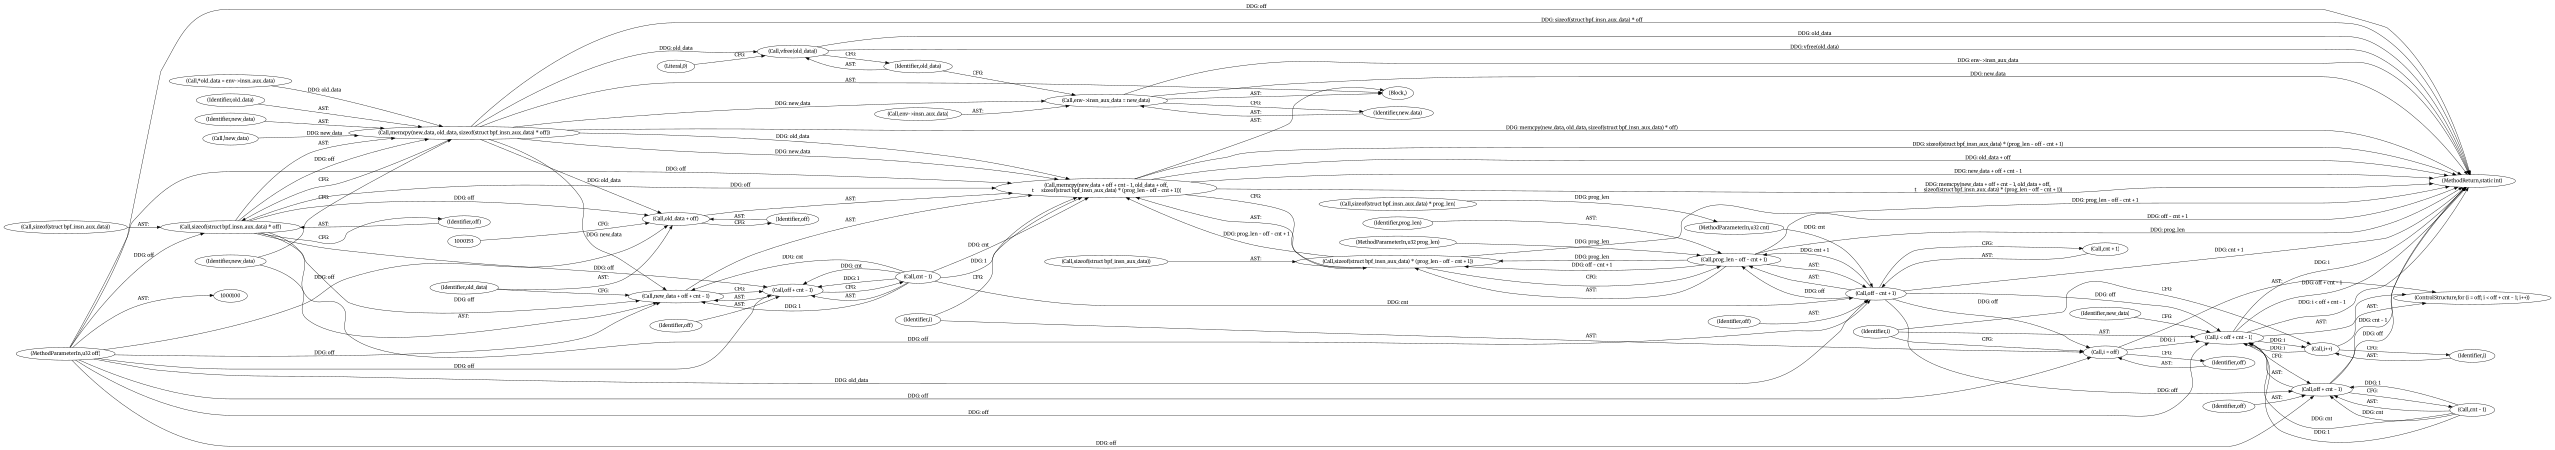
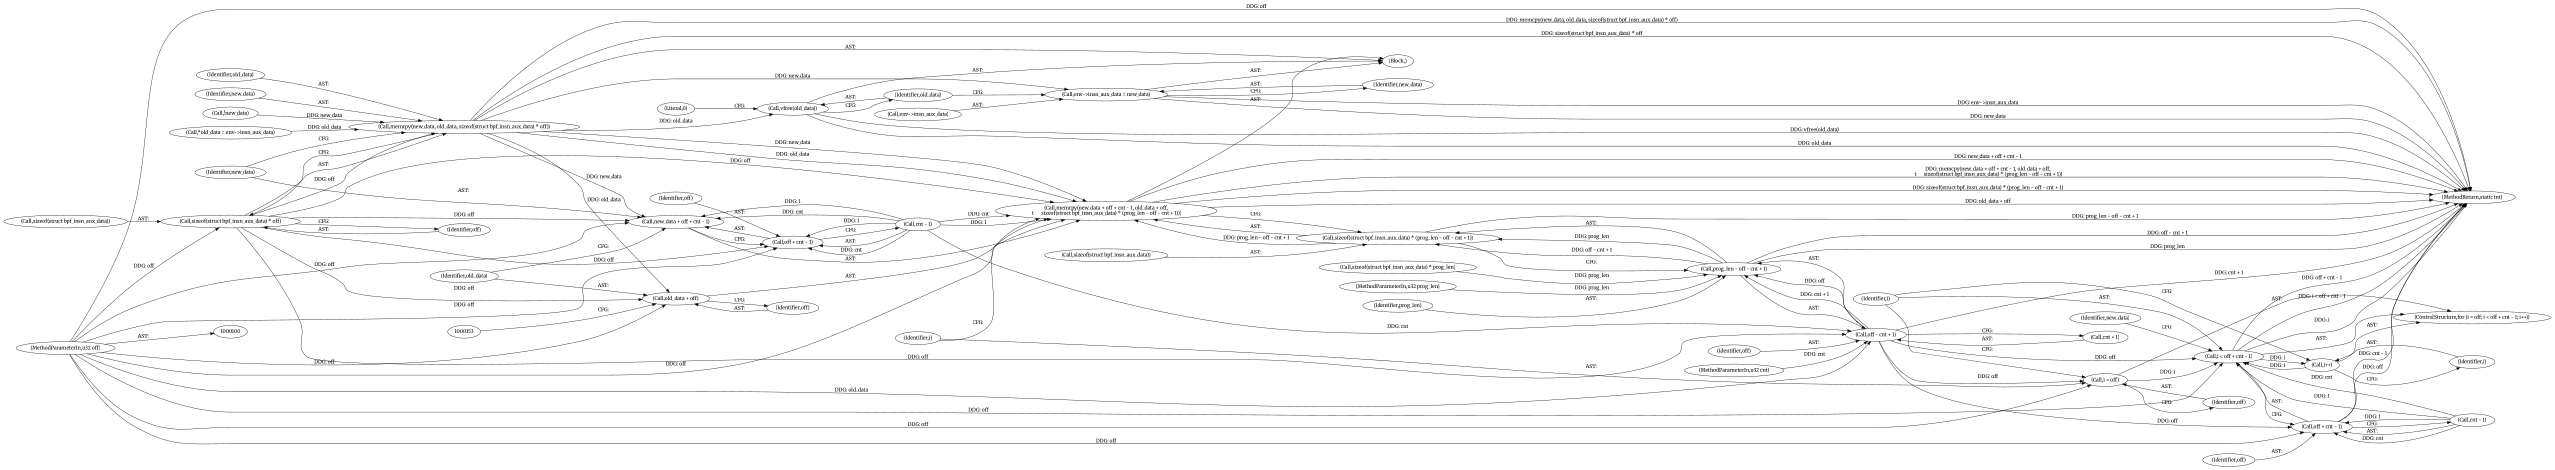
edge "(Call,vfree(old_data))" -> "(Block,)": added, label "AST:"
edge "(Call,sizeof(struct bpf_insn_aux_data) * prog_len)" -> "(MethodParameterIn,u32 cnt)": now "(Call,sizeof(struct bpf_insn_aux_data) * prog_len)" -> "(Call,prog_len - off - cnt + 1)"
